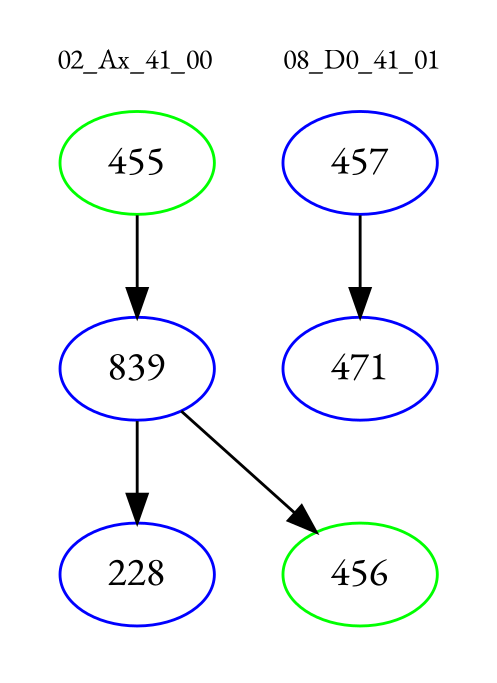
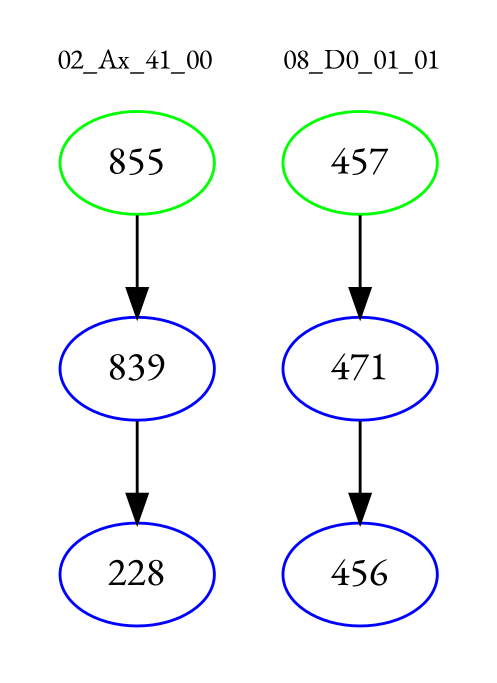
cluster "08_D0_41_01": label "08_D0_41_01" -> "08_D0_01_01"
node "455": label "455" -> "855"
node "457": color blue -> green
edge "839" -> "456": now "471" -> "456"
node "456": color green -> blue
